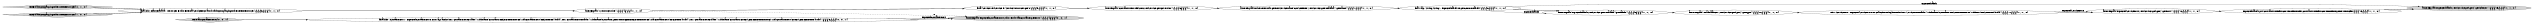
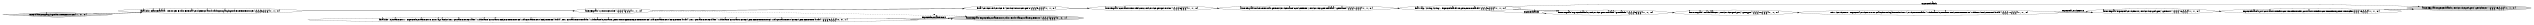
node "testBuildAccompanyingKubernetesResources['0', '1', '0']": removed
node "testMainContainerPorts['0', '0', '1']": removed
